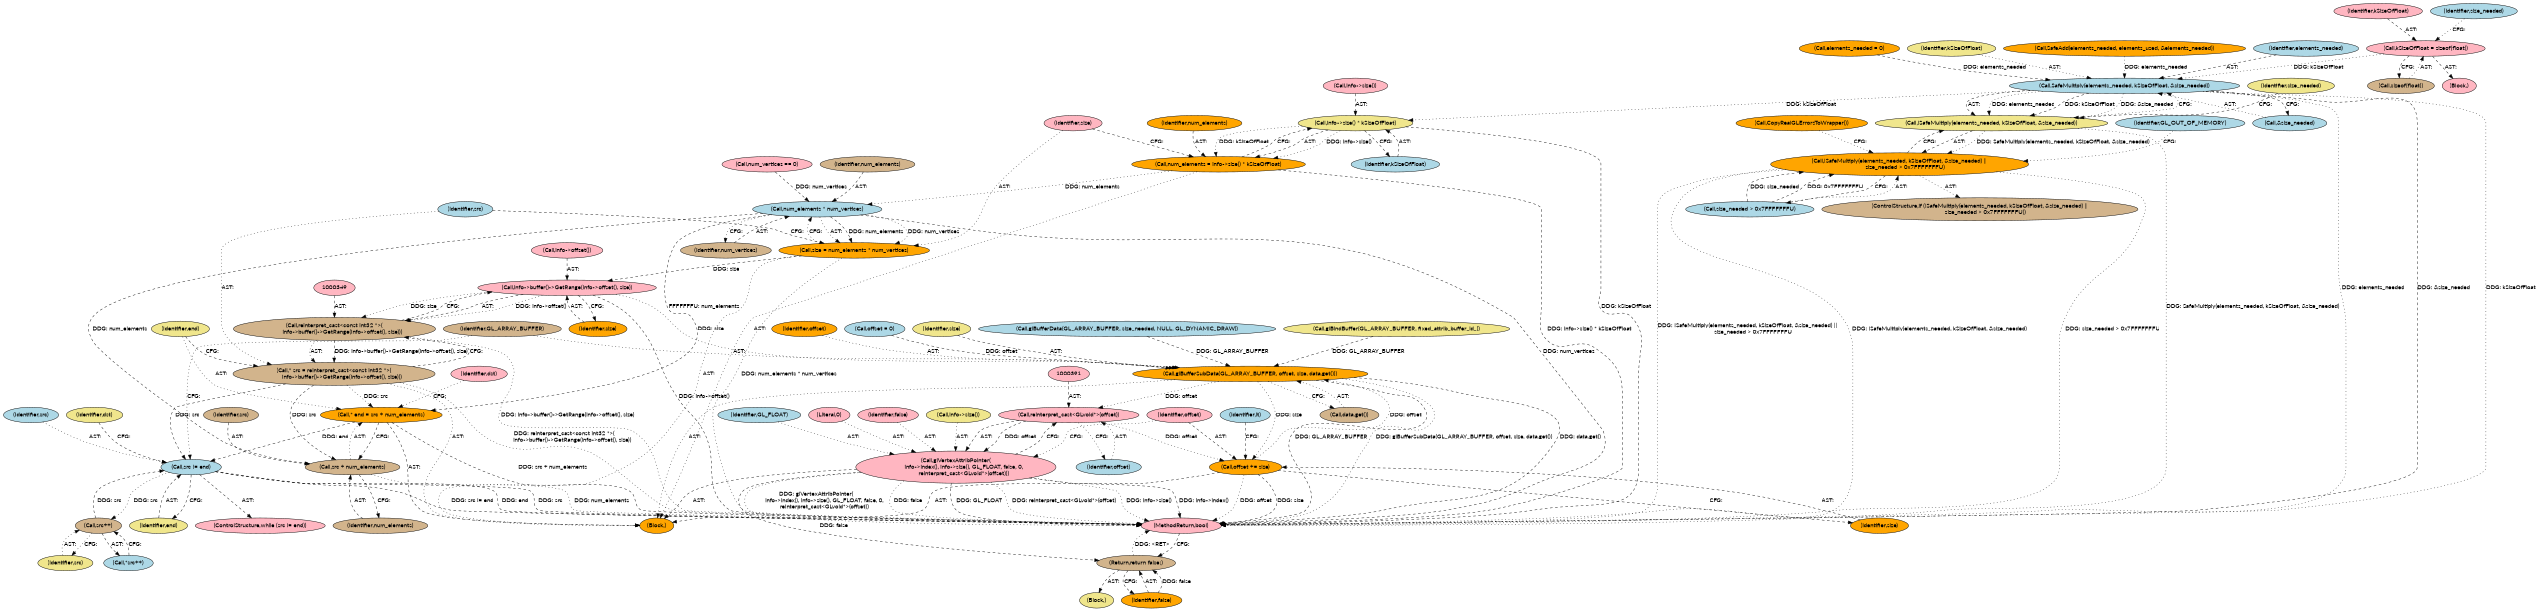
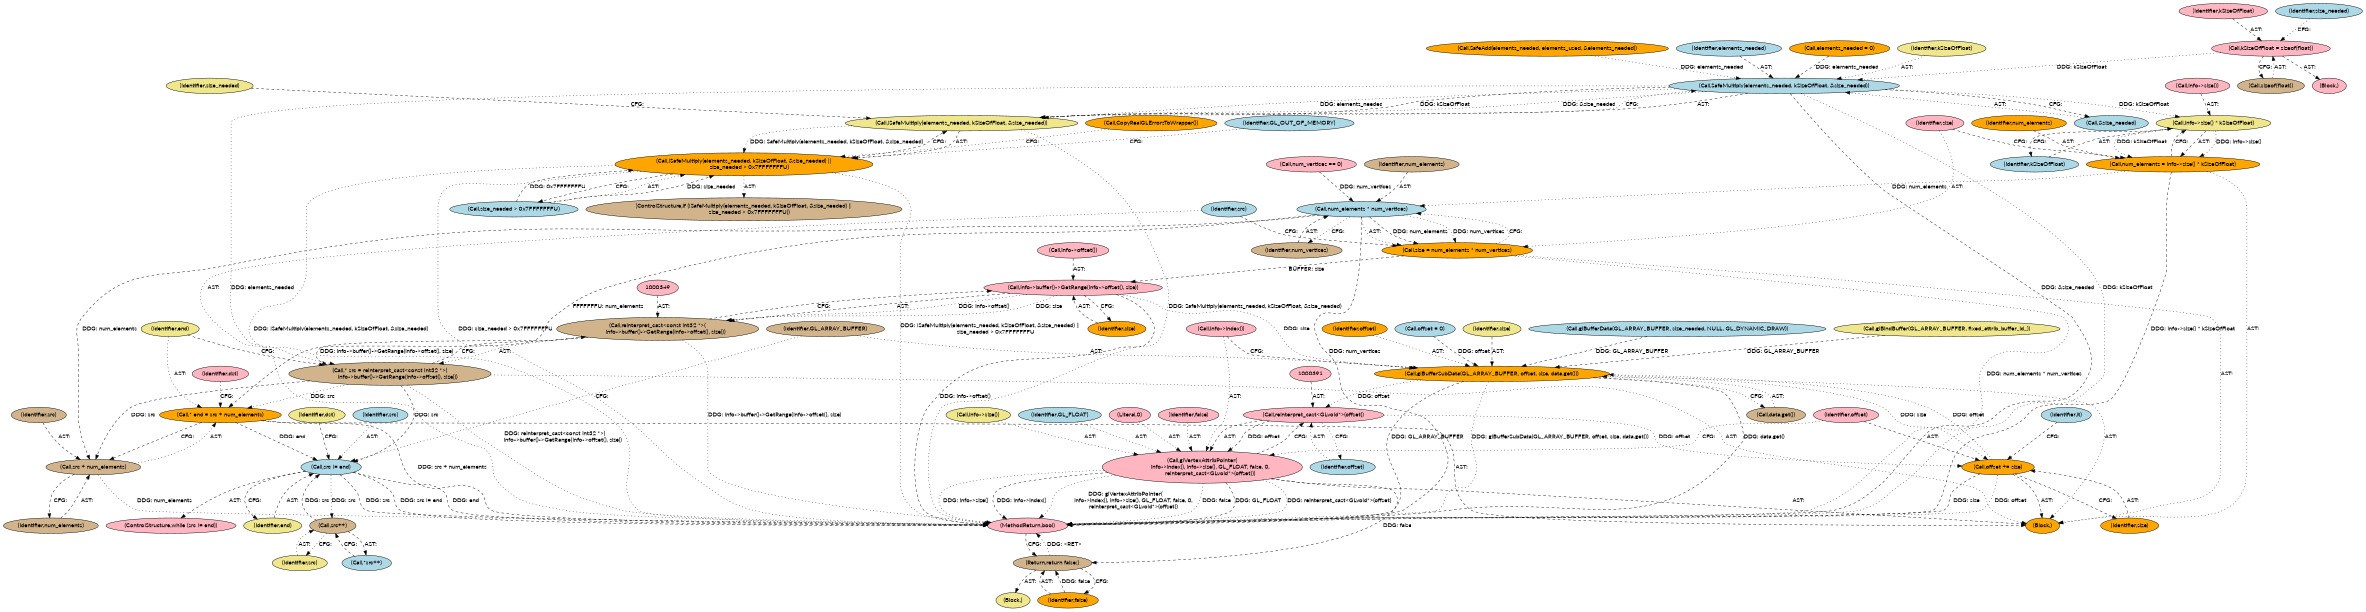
edge "(Call,size = num_elements * num_vertices)" -> "(Call,info->buffer()->GetRange(info->offset(), size))": label "DDG: size" -> "BUFFER: size"
node "(Call,info->index())": added
edge "(Call,info->size() * kSizeOfFloat)" -> "(MethodReturn,bool)": removed, label "DDG: kSizeOfFloat"
